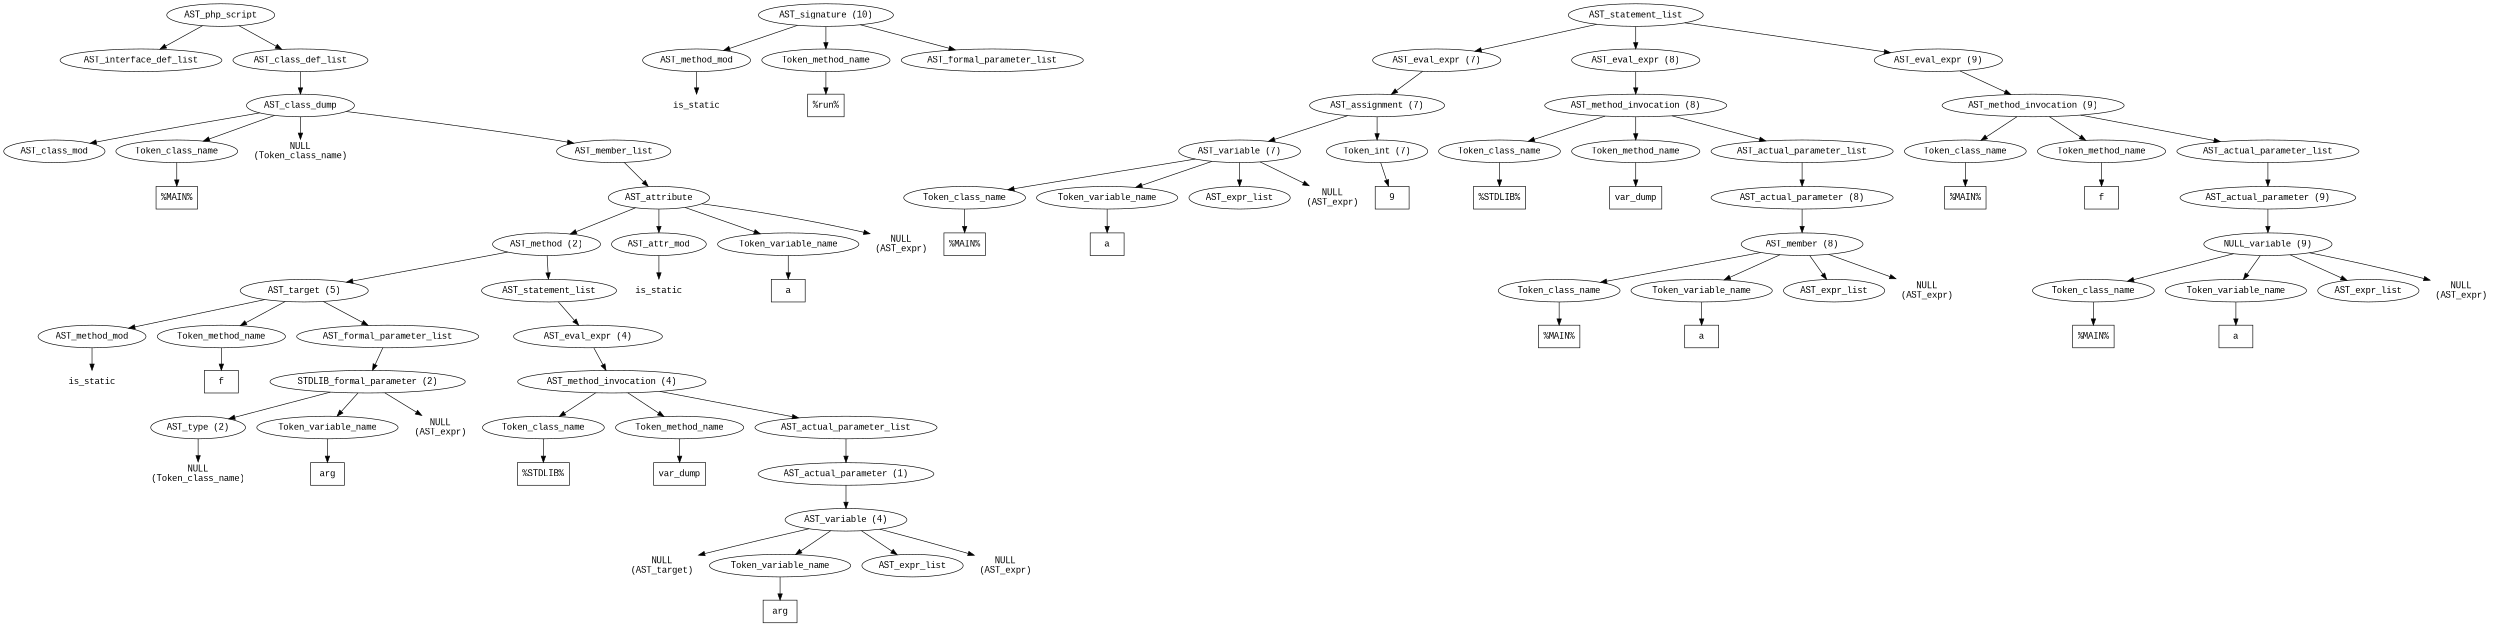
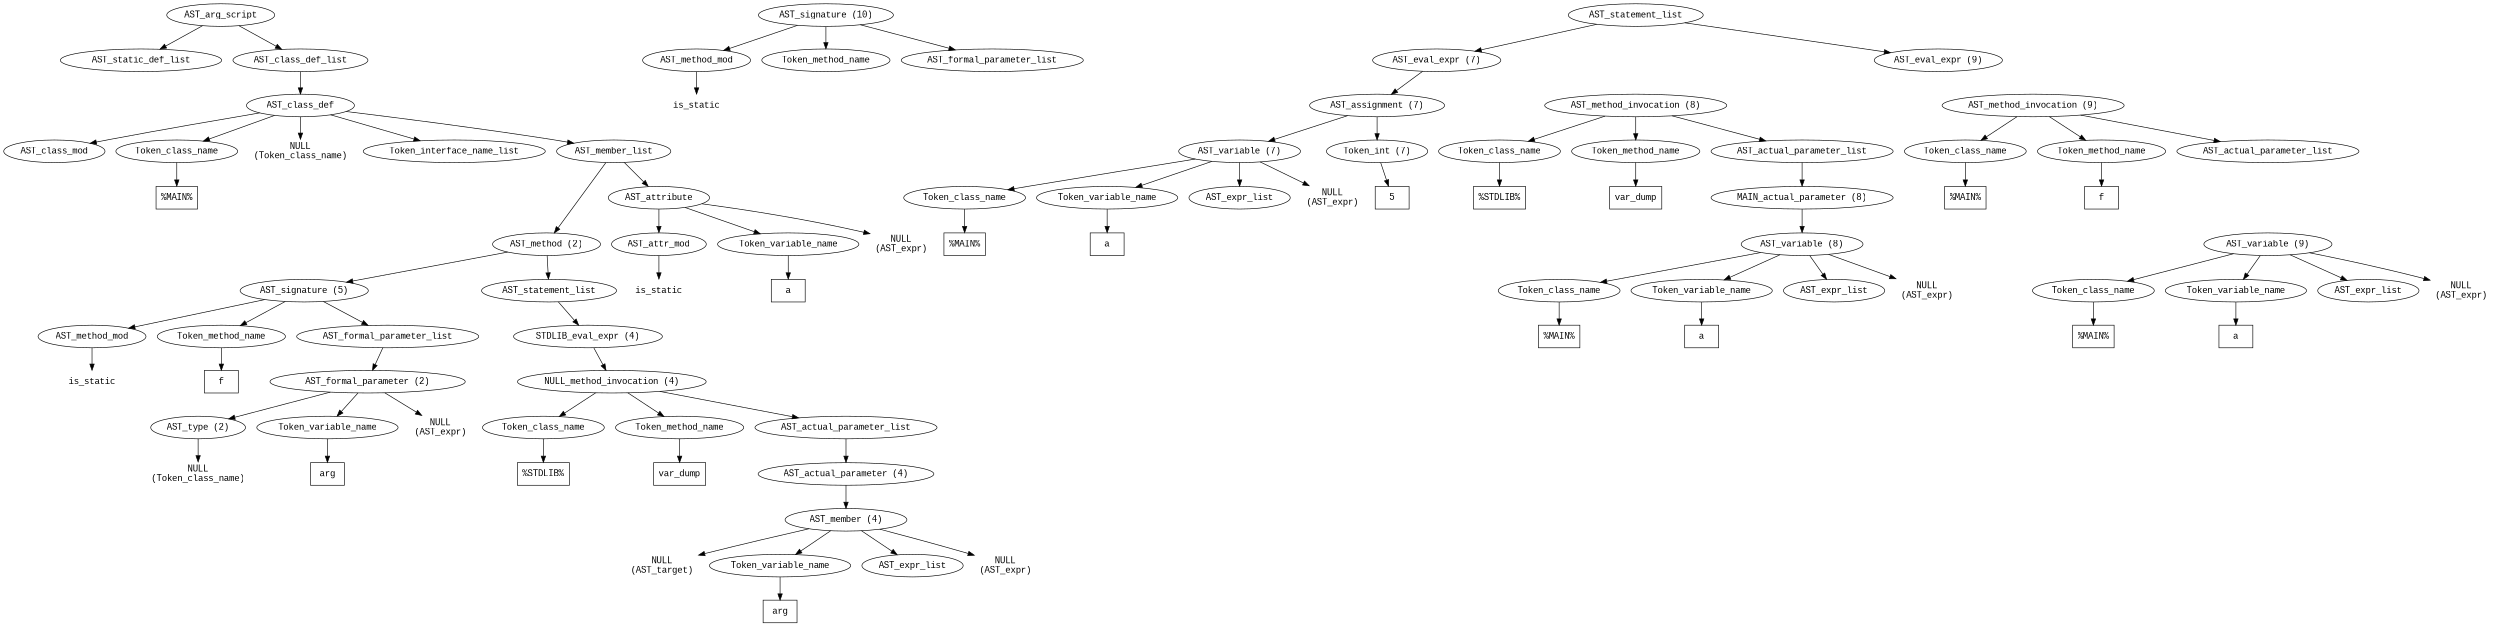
node "AST_php_script": label "AST_php_script" -> "AST_arg_script"
node "AST_interface_def_list": label "AST_interface_def_list" -> "AST_static_def_list"
node "AST_eval_expr (8)": removed
edge "AST_eval_expr (9)" -> "AST_method_invocation (9)": removed
node "AST_class_dump": label "AST_class_dump" -> "AST_class_def"
node "%run%": removed
node "Token_interface_name_list": added
node "9": label "9" -> "5"
node "AST_actual_parameter (8)": label "AST_actual_parameter (8)" -> "MAIN_actual_parameter (8)"
node "AST_actual_parameter (9)": removed
edge "AST_attribute" -> "AST_method (2)": now "AST_member_list" -> "AST_method (2)"
node "AST_member (8)": label "AST_member (8)" -> "AST_variable (8)"
node "NULL_variable (9)": label "NULL_variable (9)" -> "AST_variable (9)"
node "AST_target (5)": label "AST_target (5)" -> "AST_signature (5)"
node "AST_eval_expr (4)": label "AST_eval_expr (4)" -> "STDLIB_eval_expr (4)"
node "STDLIB_formal_parameter (2)": label "STDLIB_formal_parameter (2)" -> "AST_formal_parameter (2)"
node "AST_method_invocation (4)": label "AST_method_invocation (4)" -> "NULL_method_invocation (4)"
node "AST_actual_parameter (1)": label "AST_actual_parameter (1)" -> "AST_actual_parameter (4)"
node "AST_variable (4)": label "AST_variable (4)" -> "AST_member (4)"
